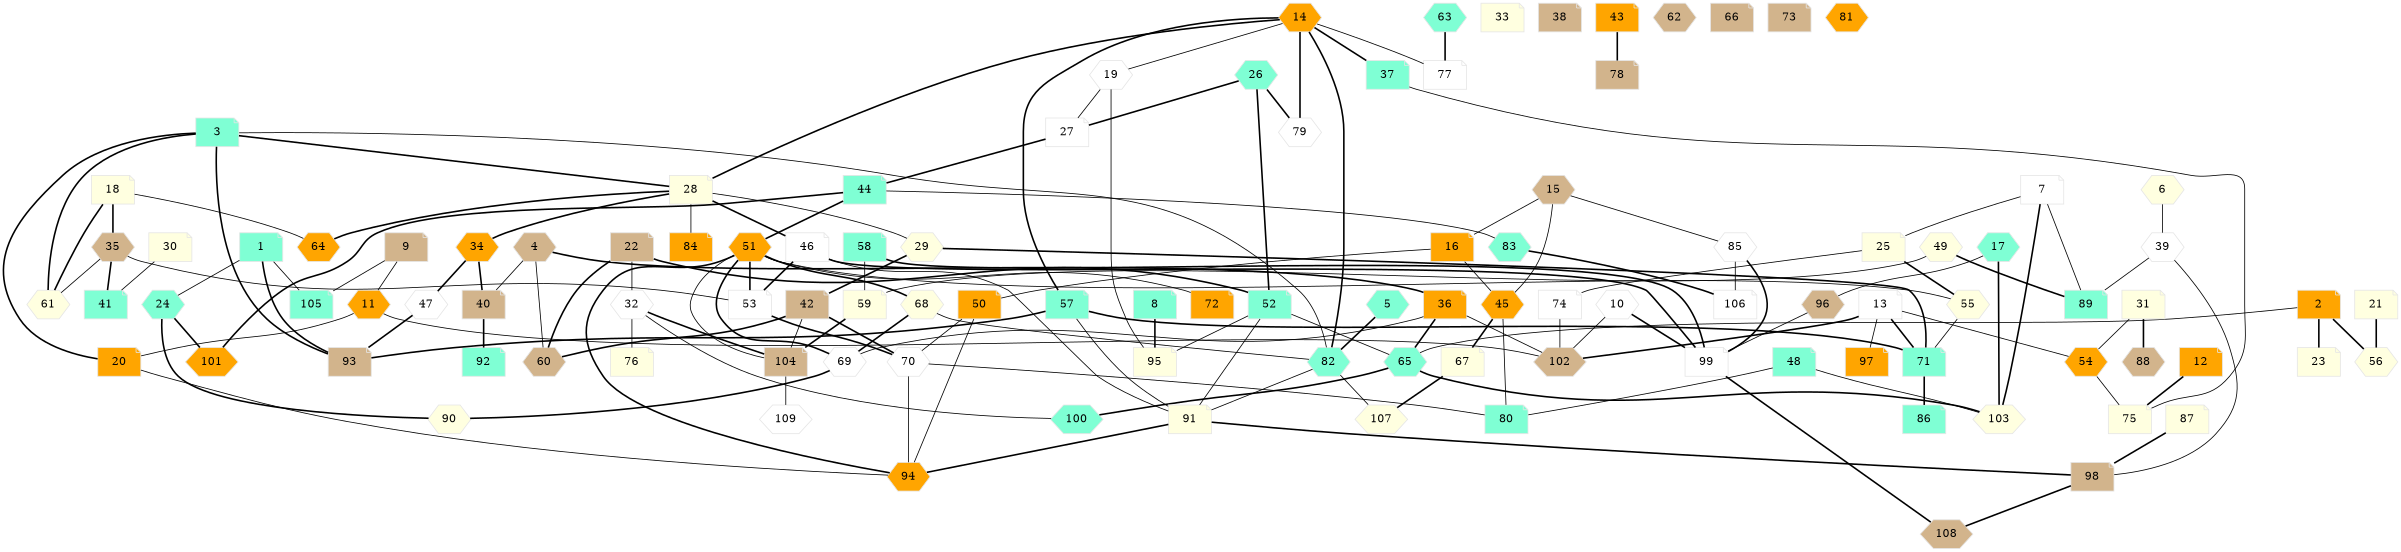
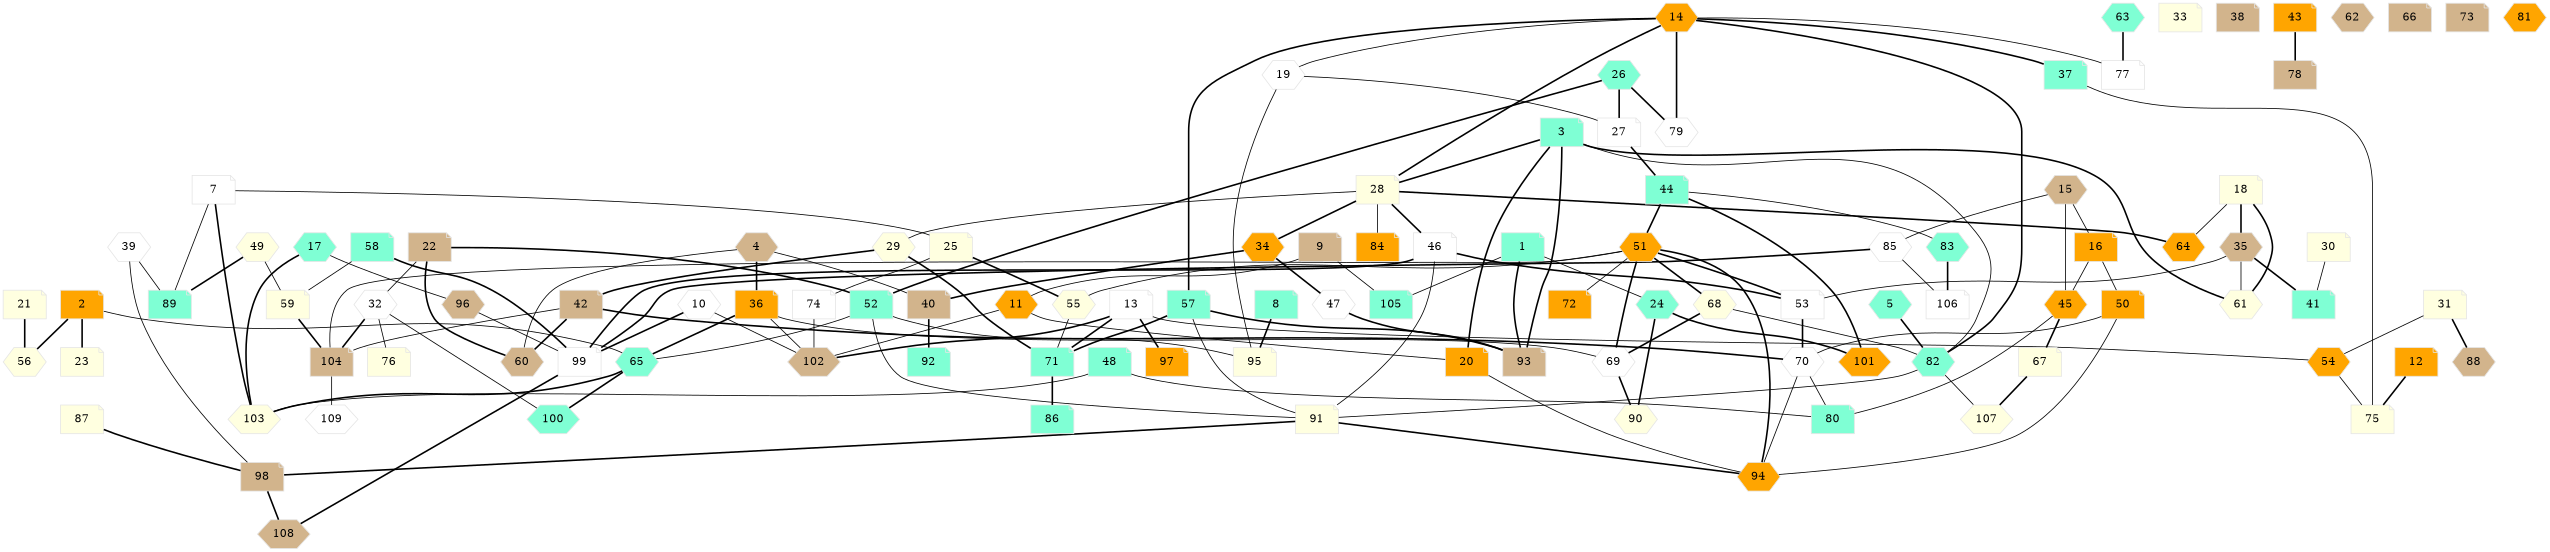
node "6": removed
edge "13" -- "97": style solid -> bold
